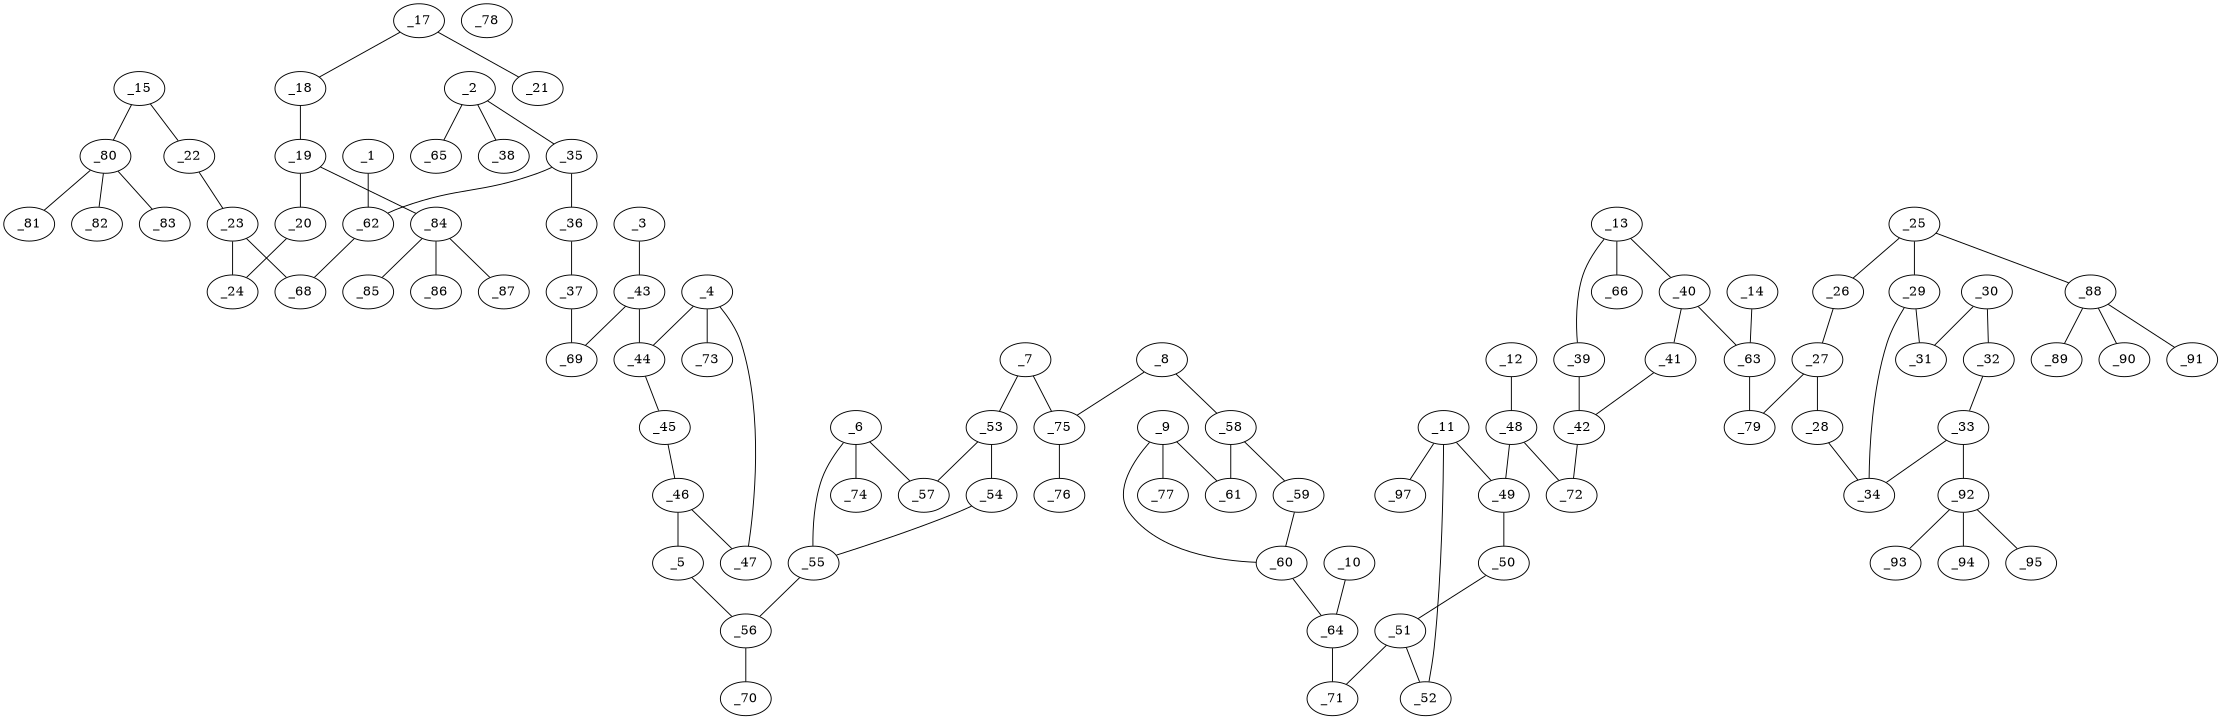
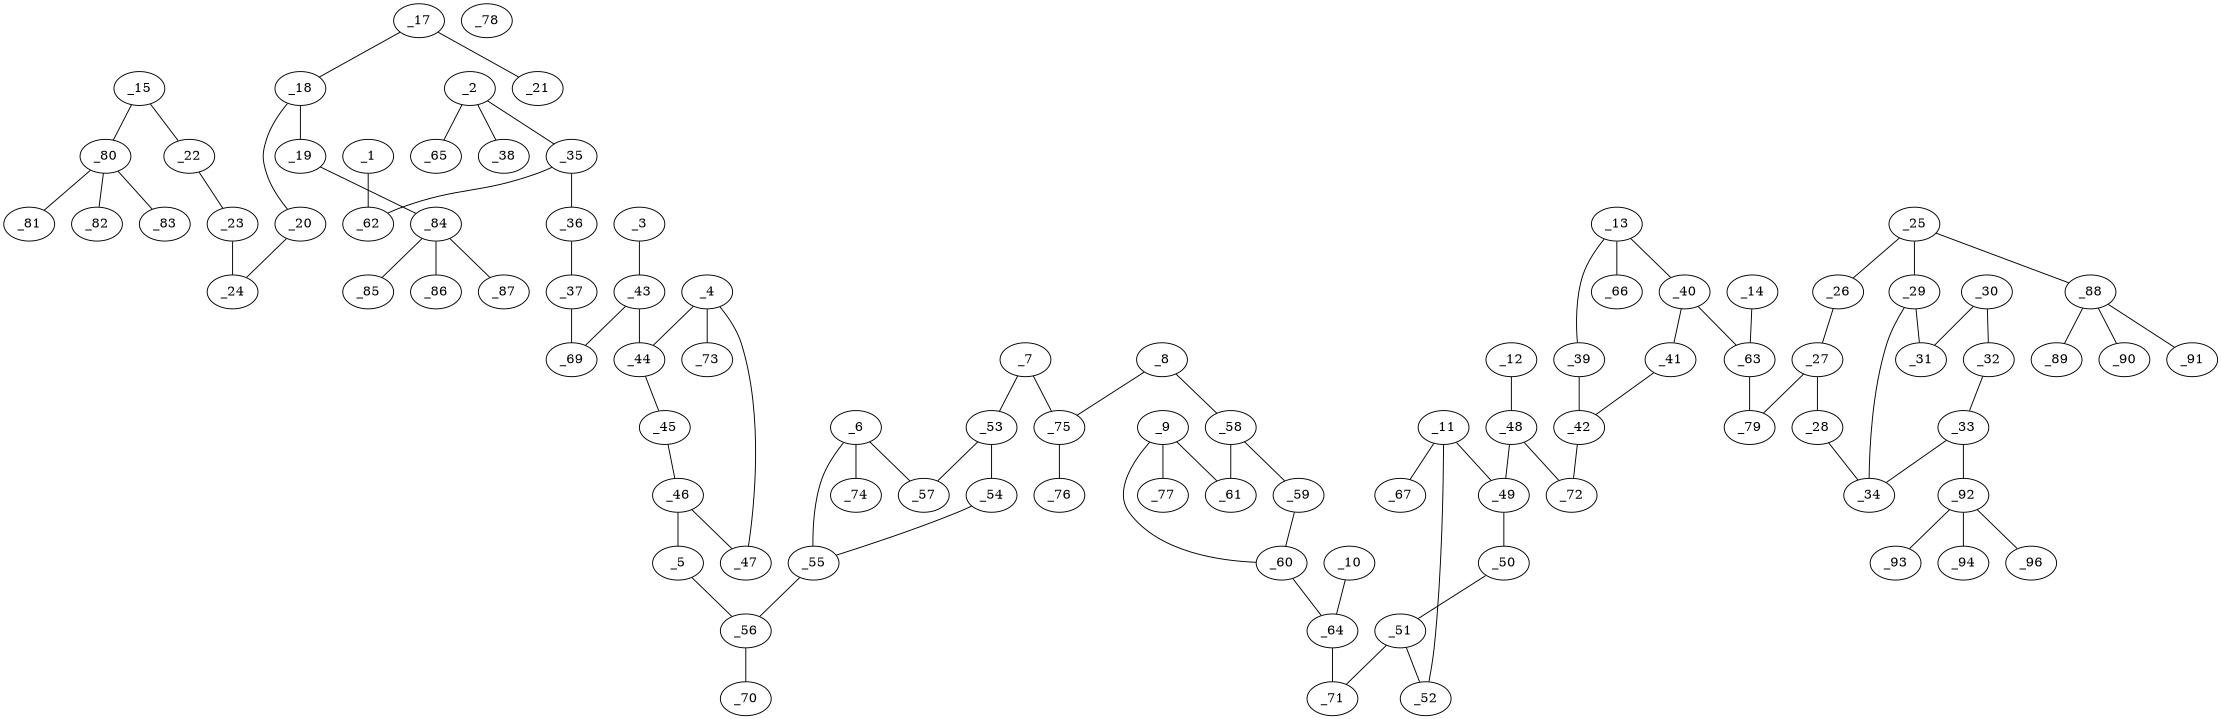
edge "_19" -- "_20": now "_18" -- "_20"
node "_68": removed
node "_97": label "_97" -> "_67"
node "_95": label "_95" -> "_96"
